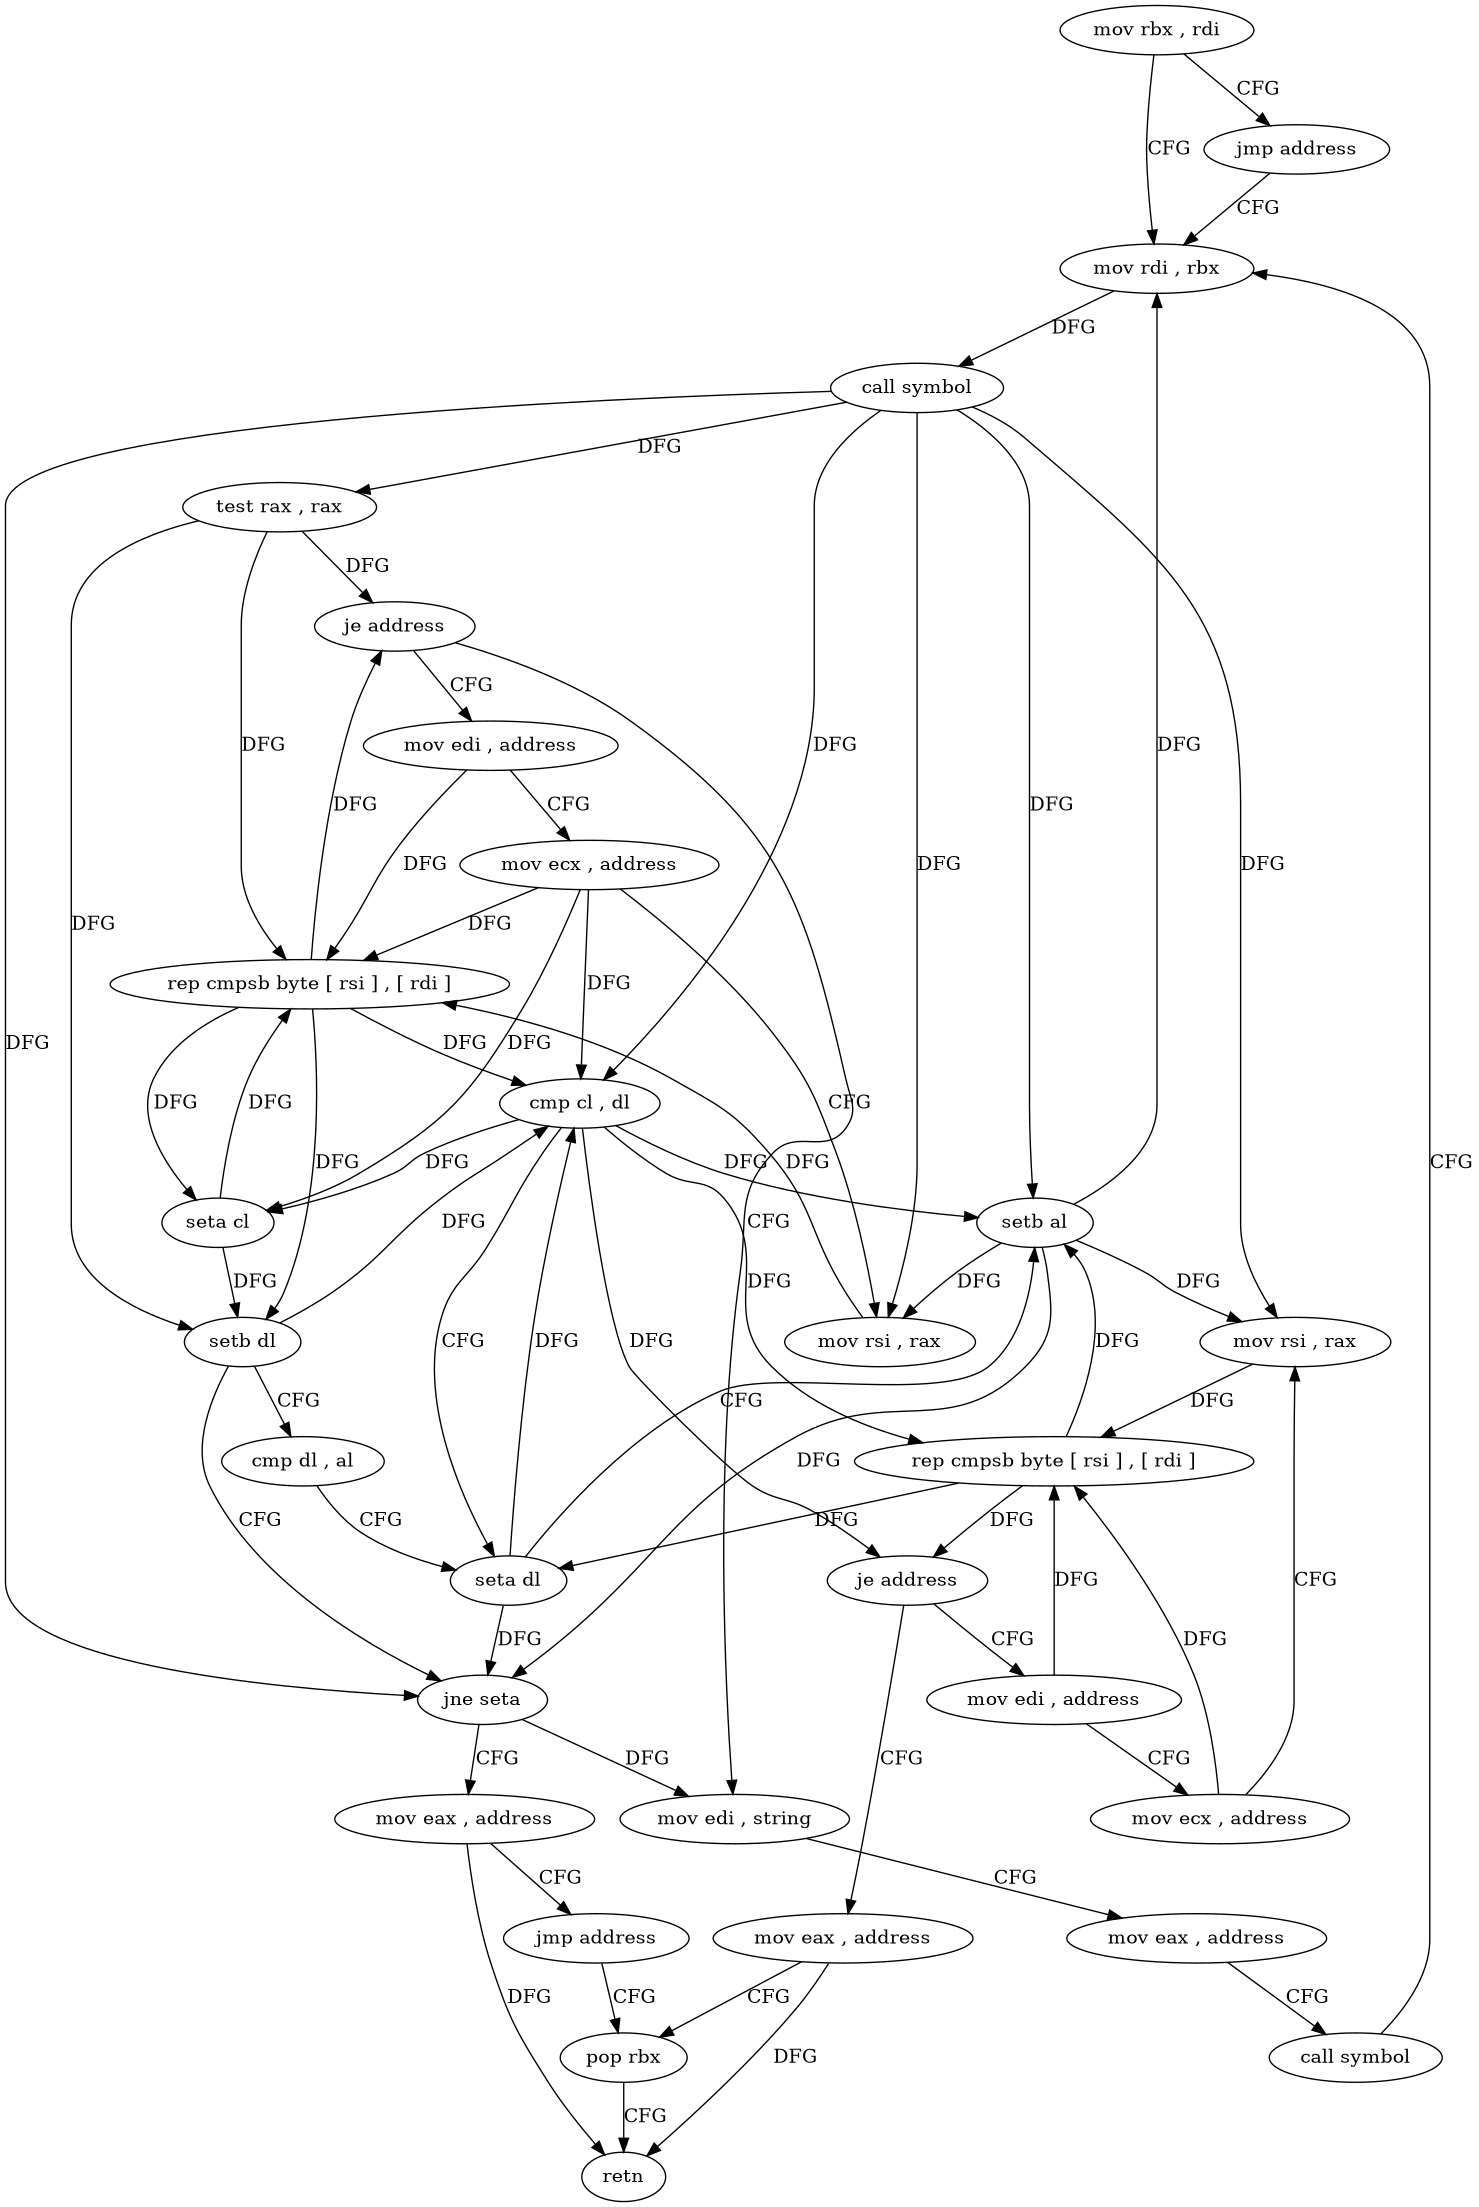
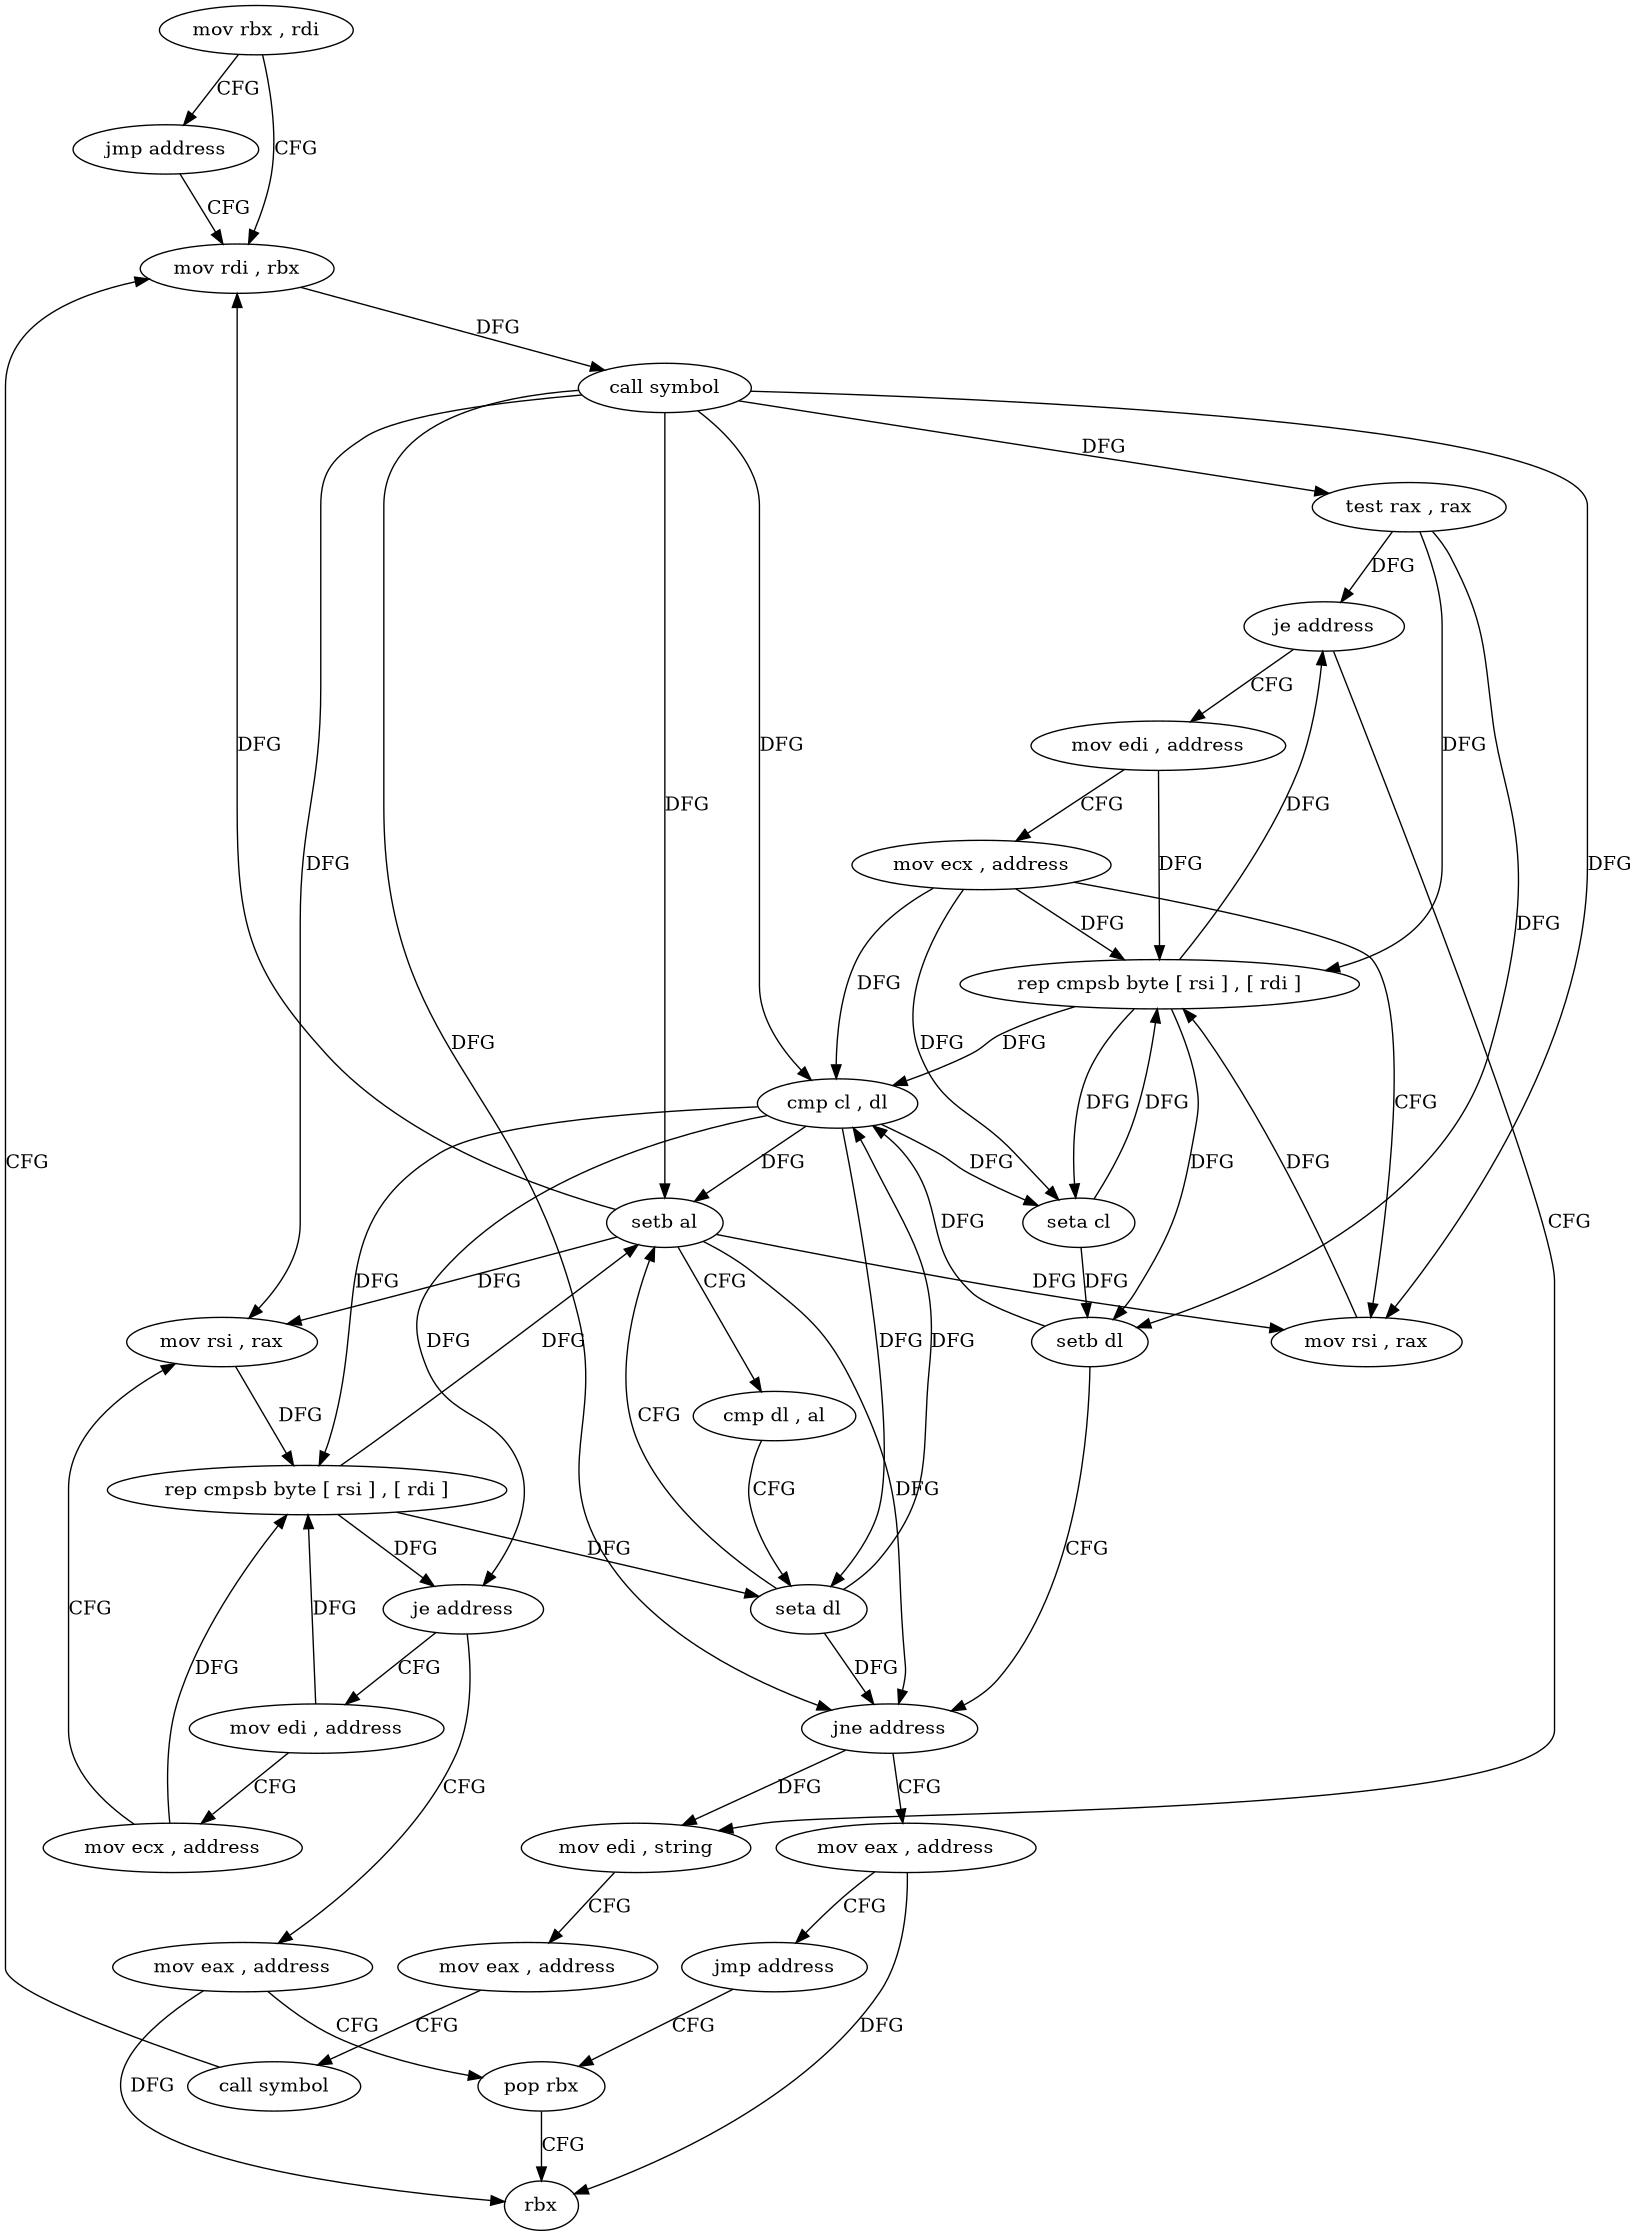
edge "cmp cl , dl" -> "seta dl": label "CFG" -> "DFG"
edge "setb dl" -> "cmp dl , al": now "setb al" -> "cmp dl , al"
node "jne seta": label "jne seta" -> "jne address"
node "retn": label "retn" -> "rbx"
